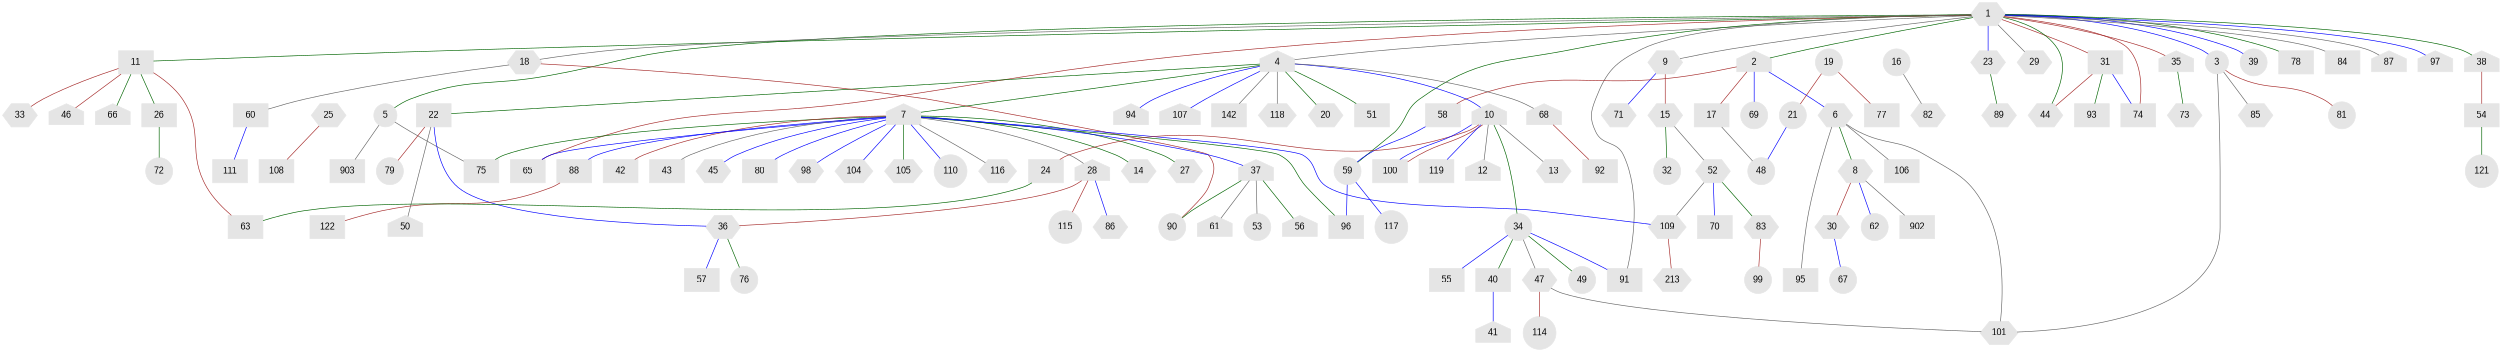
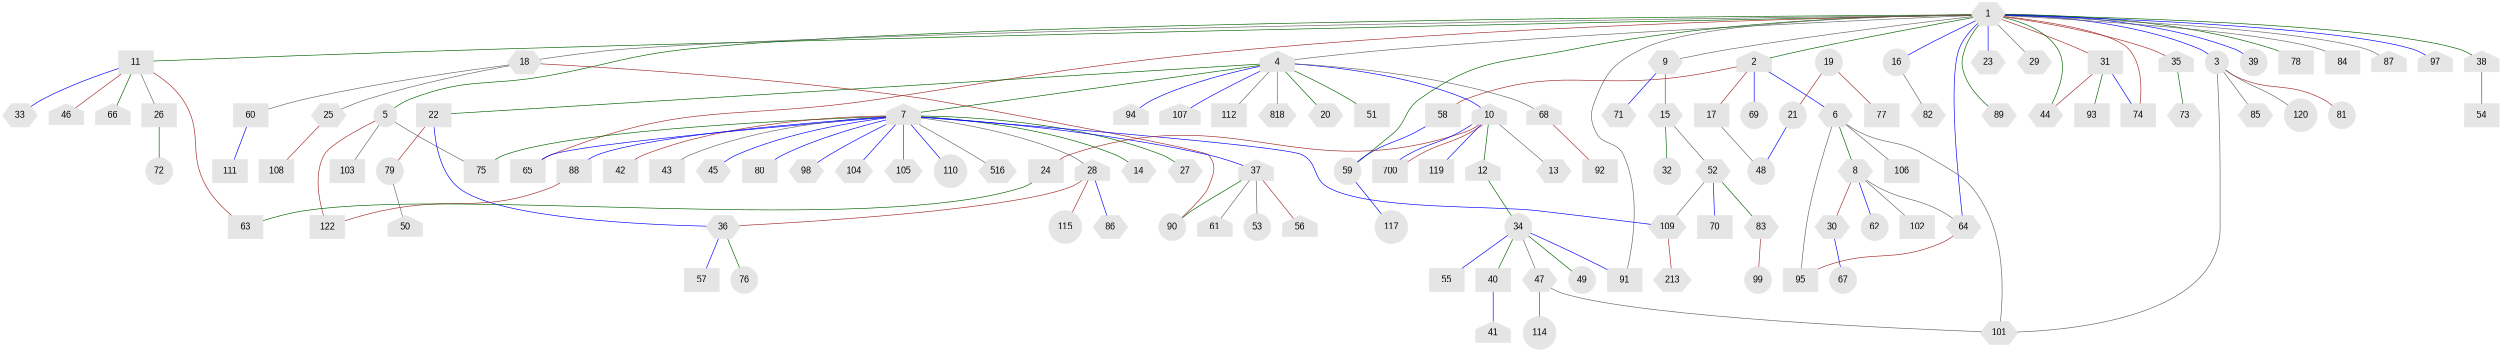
edge "1" -- "16": added
edge "18" -- "25": added
edge "11" -- "33": color brown -> blue
edge "11" -- "26": color darkgreen -> gray40
edge "23" -- "89": now "1" -- "89"
node "142": label "142" -> "112"
node "118": label "118" -> "818"
node "120": added
edge "10" -- "12": color gray40 -> darkgreen
edge "5" -- "122": added
edge "10" -- "34": now "12" -- "34"
node "903": label "903" -> "103"
node "116": label "116" -> "516"
node "100": label "100" -> "700"
node "121": removed
edge "22" -- "50": now "79" -- "50"
edge "37" -- "56": color darkgreen -> brown
node "96": removed
node "902": label "902" -> "102"
node "64": added
